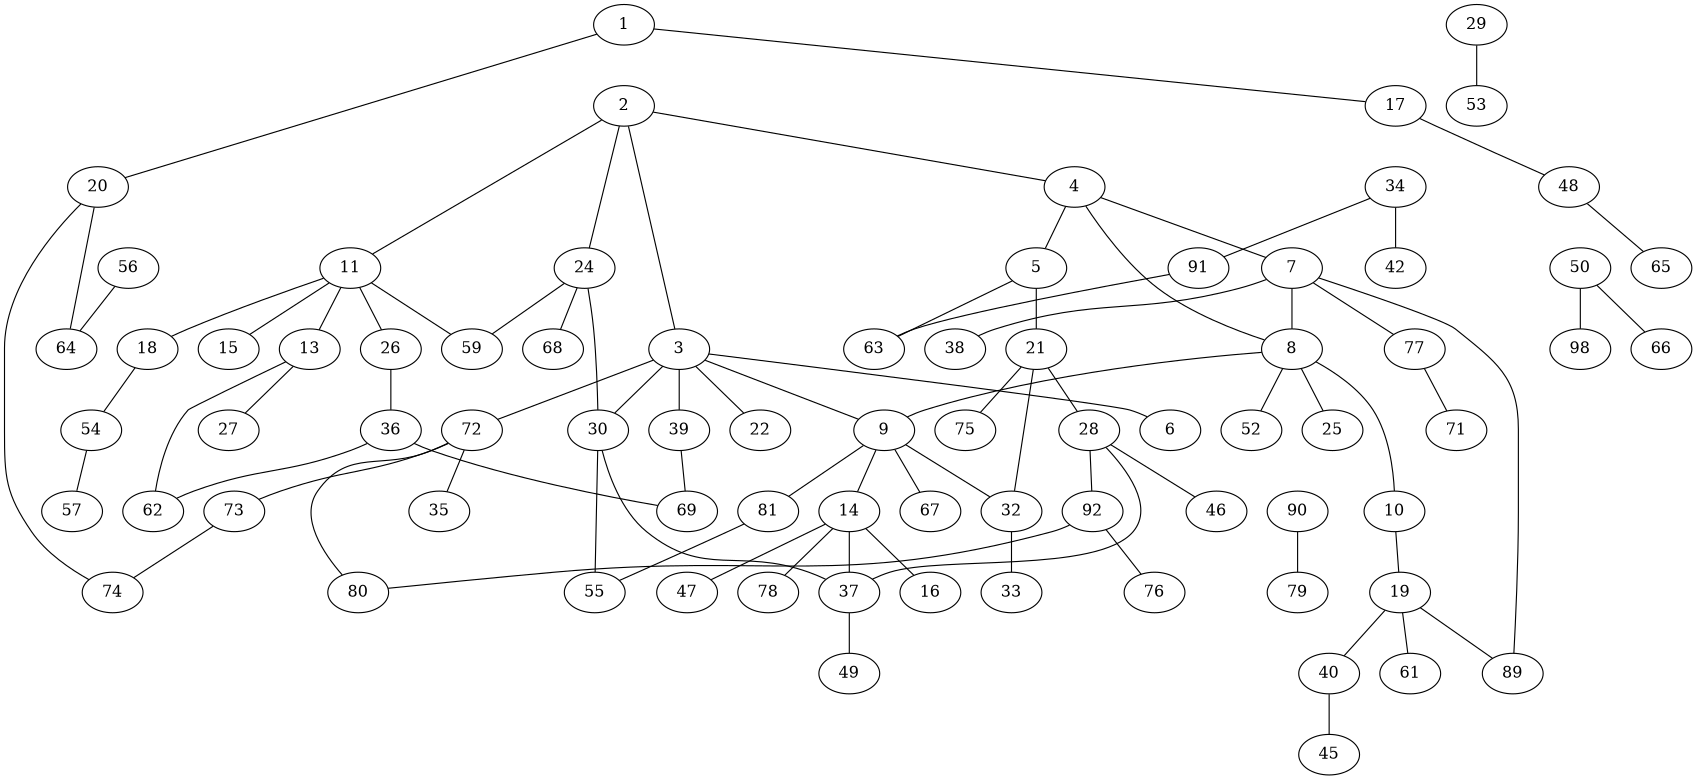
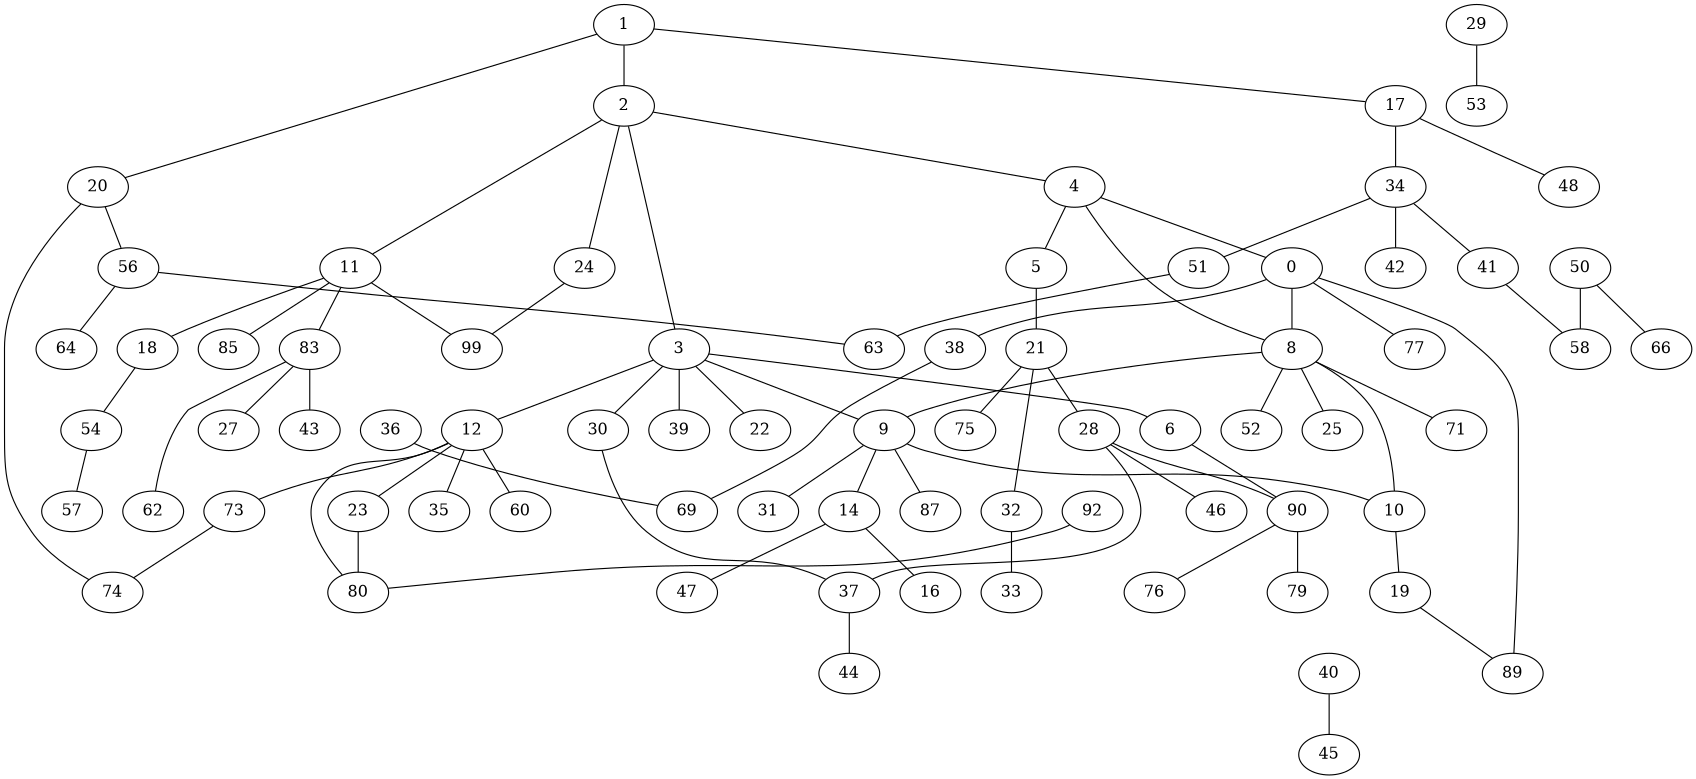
edge "1" -- "2": added
edge "17" -- "34": added
edge "20" -- "64": now "20" -- "56"
node "91": label "91" -> "51"
node "7": label "7" -> "0"
node "41": added
node "65": removed
edge "5" -- "63": now "56" -- "63"
node "15": label "15" -> "85"
node "13": label "13" -> "83"
node "26": removed
node "59": label "59" -> "99"
node "68": removed
edge "24" -- "30": removed
node "98": label "98" -> "58"
edge "77" -- "71": now "8" -- "71"
node "43": added
node "72": label "72" -> "12"
edge "6" -- "90": added
edge "36" -- "62": removed
edge "39" -- "69": now "38" -- "69"
edge "9" -- "32": now "9" -- "10"
edge "28" -- "92": now "28" -- "90"
node "23": added
node "60": added
node "81": label "81" -> "31"
node "67": label "67" -> "87"
edge "14" -- "37": removed
edge "92" -- "76": now "90" -- "76"
node "55": removed
node "78": removed
edge "19" -- "40": removed
node "49": label "49" -> "44"
node "61": removed
